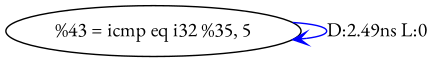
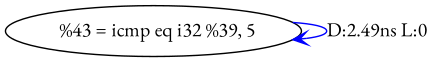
node "%43 = icmp eq i32 %35, 5": label "%43 = icmp eq i32 %35, 5" -> "%43 = icmp eq i32 %39, 5"
